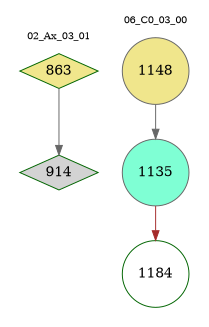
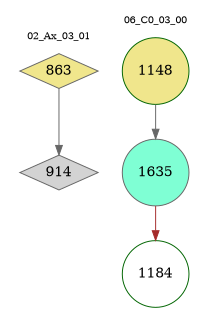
node "863": color darkgreen -> gray40
node "1148": color gray40 -> darkgreen
node "914": color darkgreen -> gray40
node "1135": label "1135" -> "1635"
